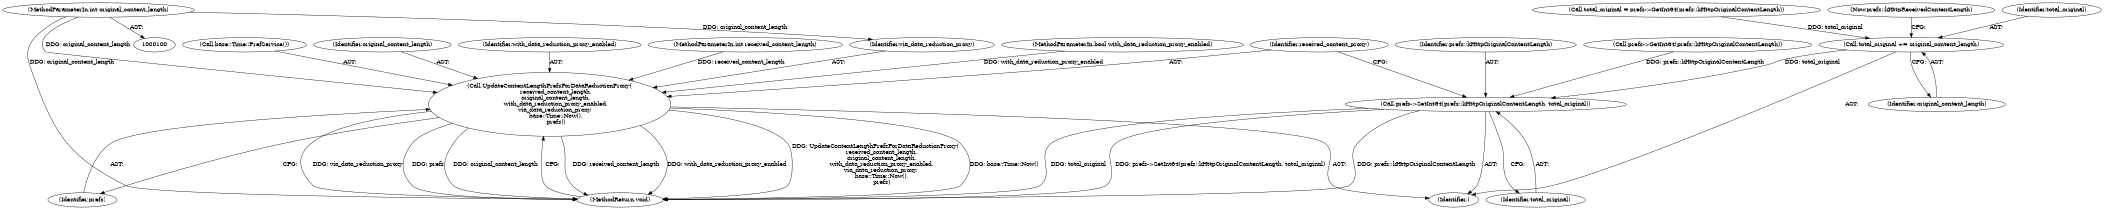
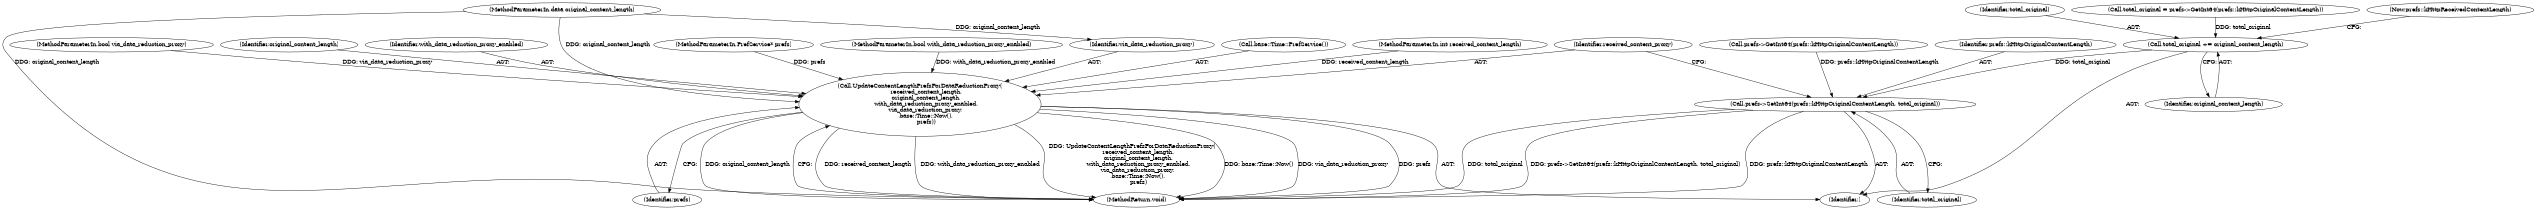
node "(MethodParameterIn,int original_content_length)": label "(MethodParameterIn,int original_content_length)" -> "(MethodParameterIn,data original_content_length)"
node "(MethodParameterIn,bool via_data_reduction_proxy)": added
node "1000100": removed
node "(MethodParameterIn,PrefService* prefs)": added
